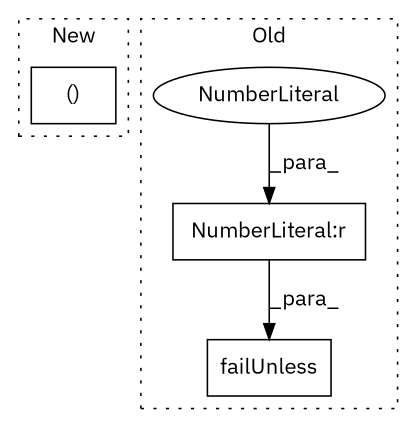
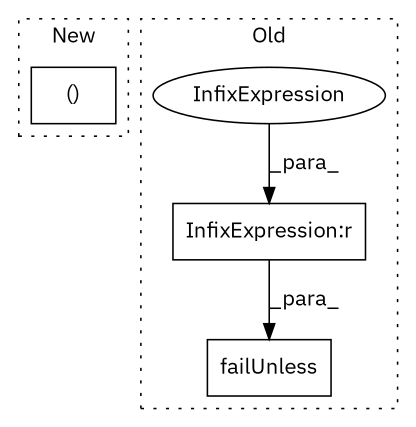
node "NumberLiteral": label "NumberLiteral" -> "InfixExpression"
node "NumberLiteral:r": label "NumberLiteral:r" -> "InfixExpression:r"
